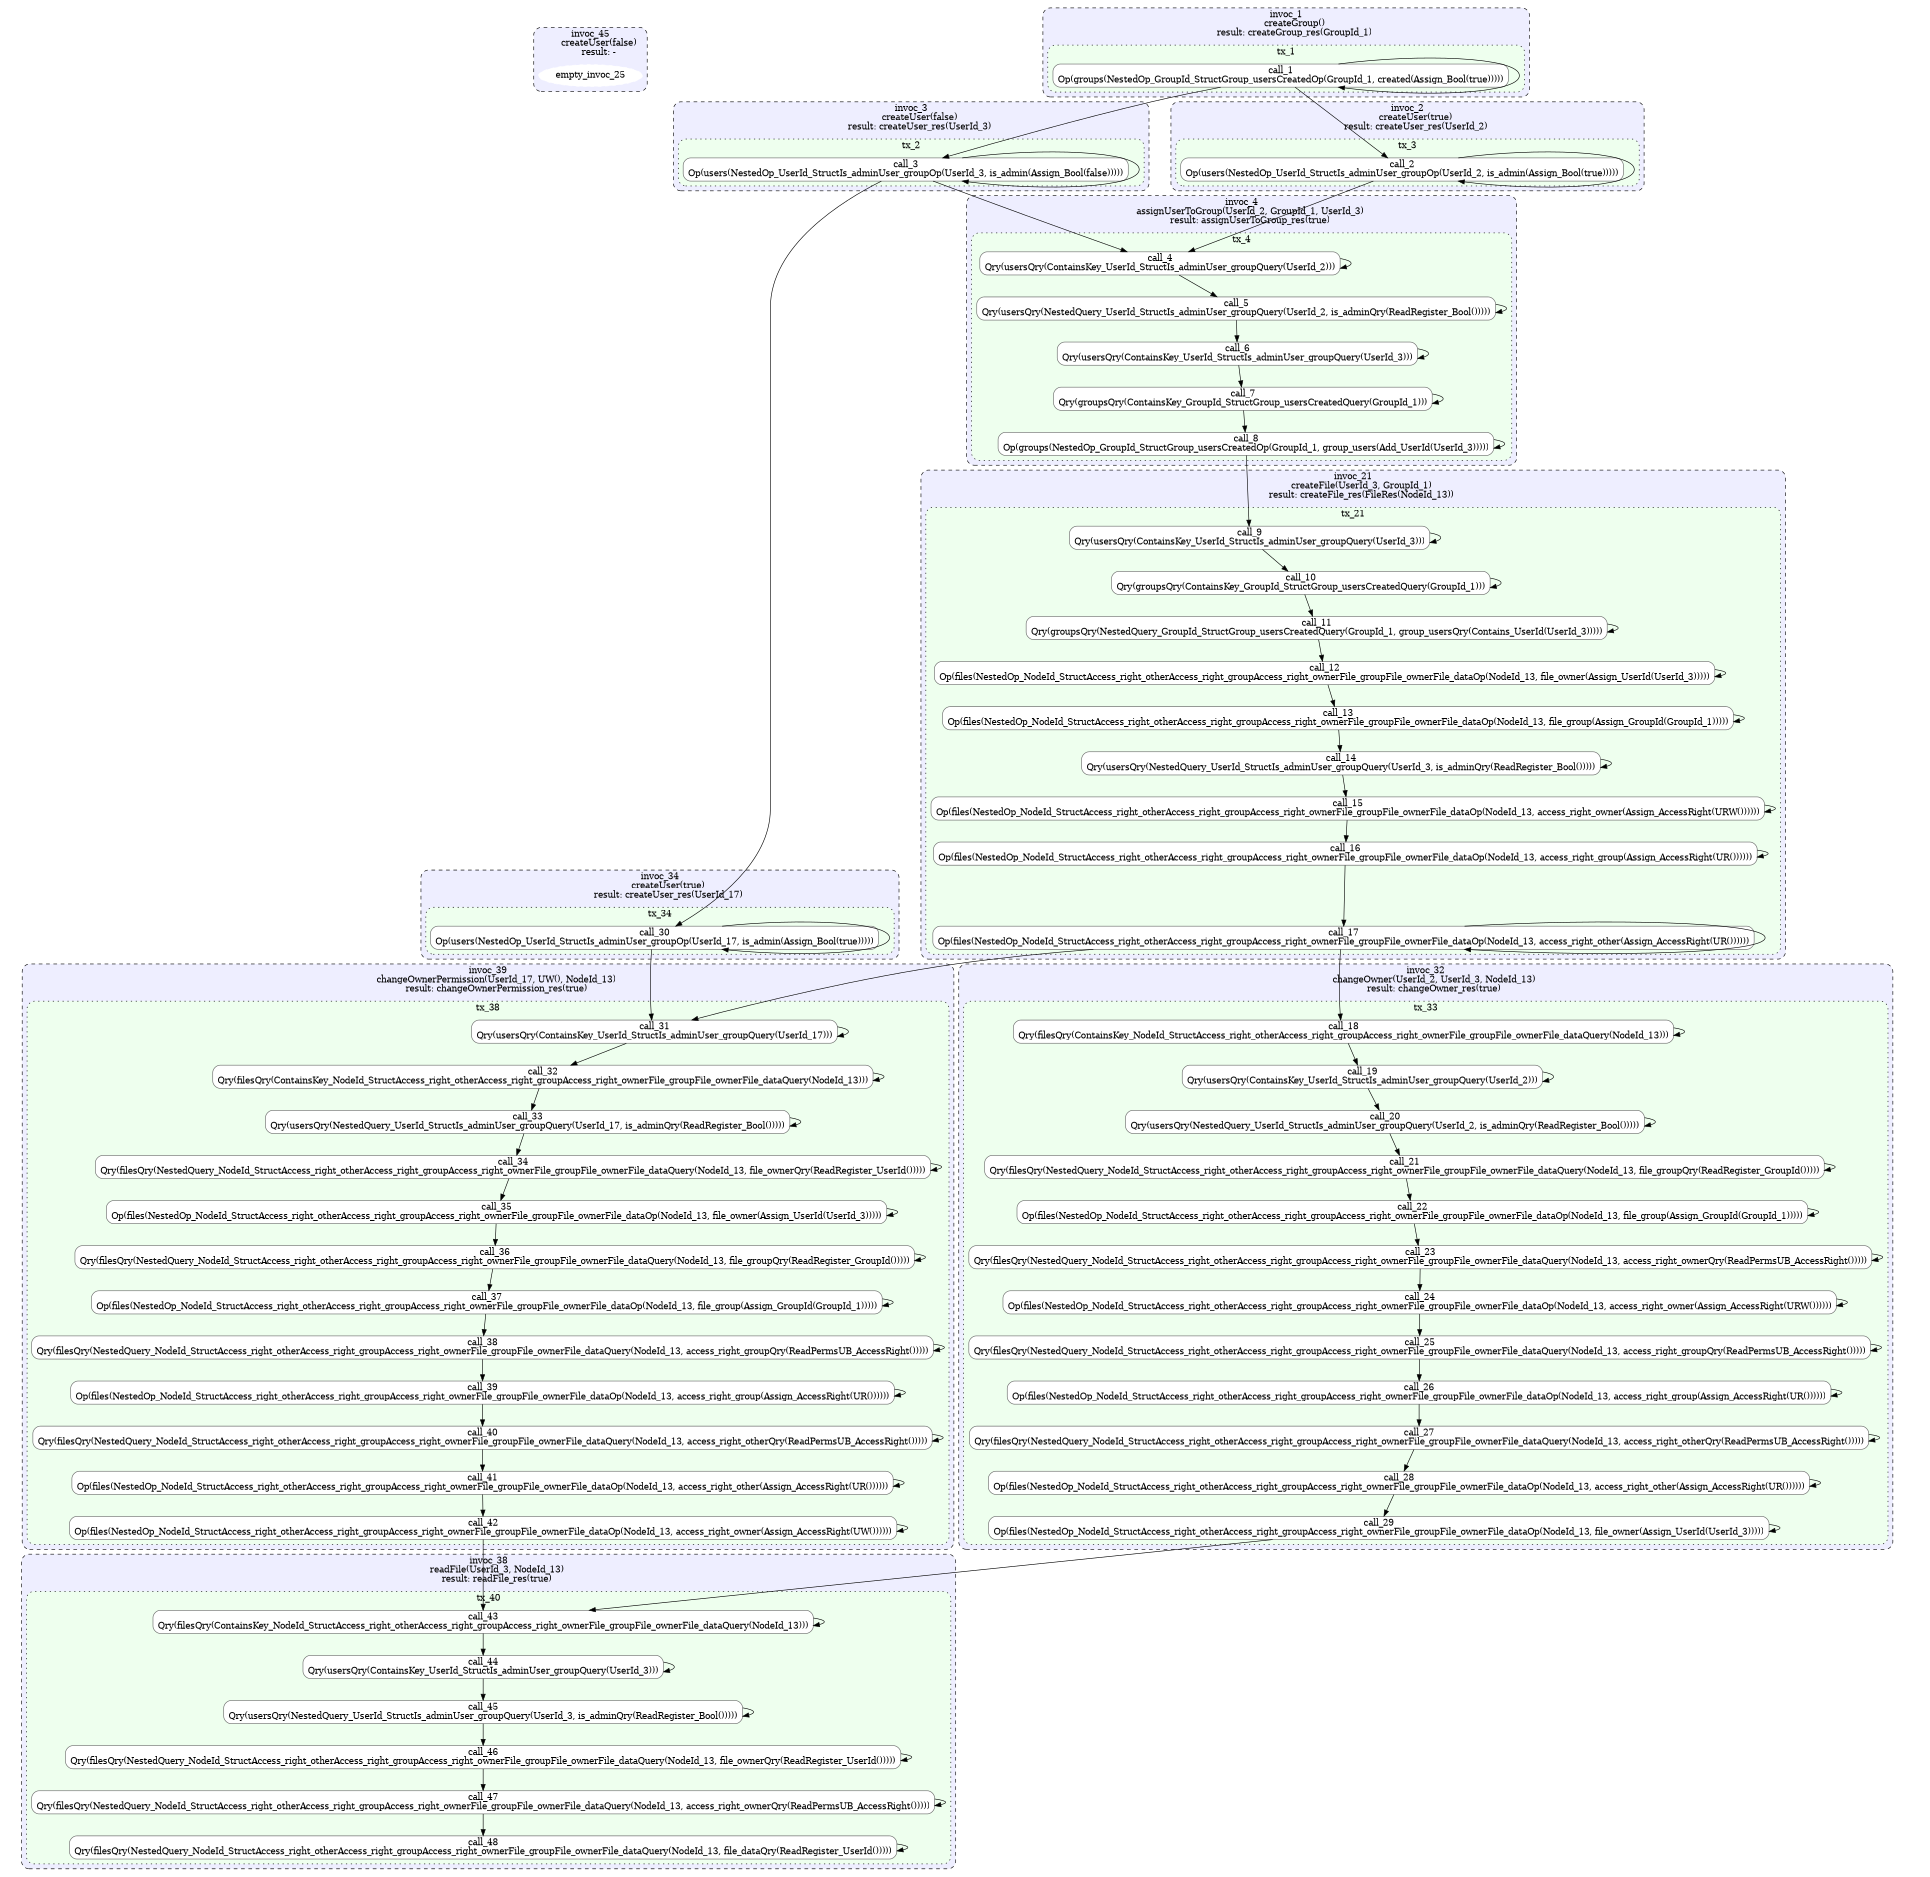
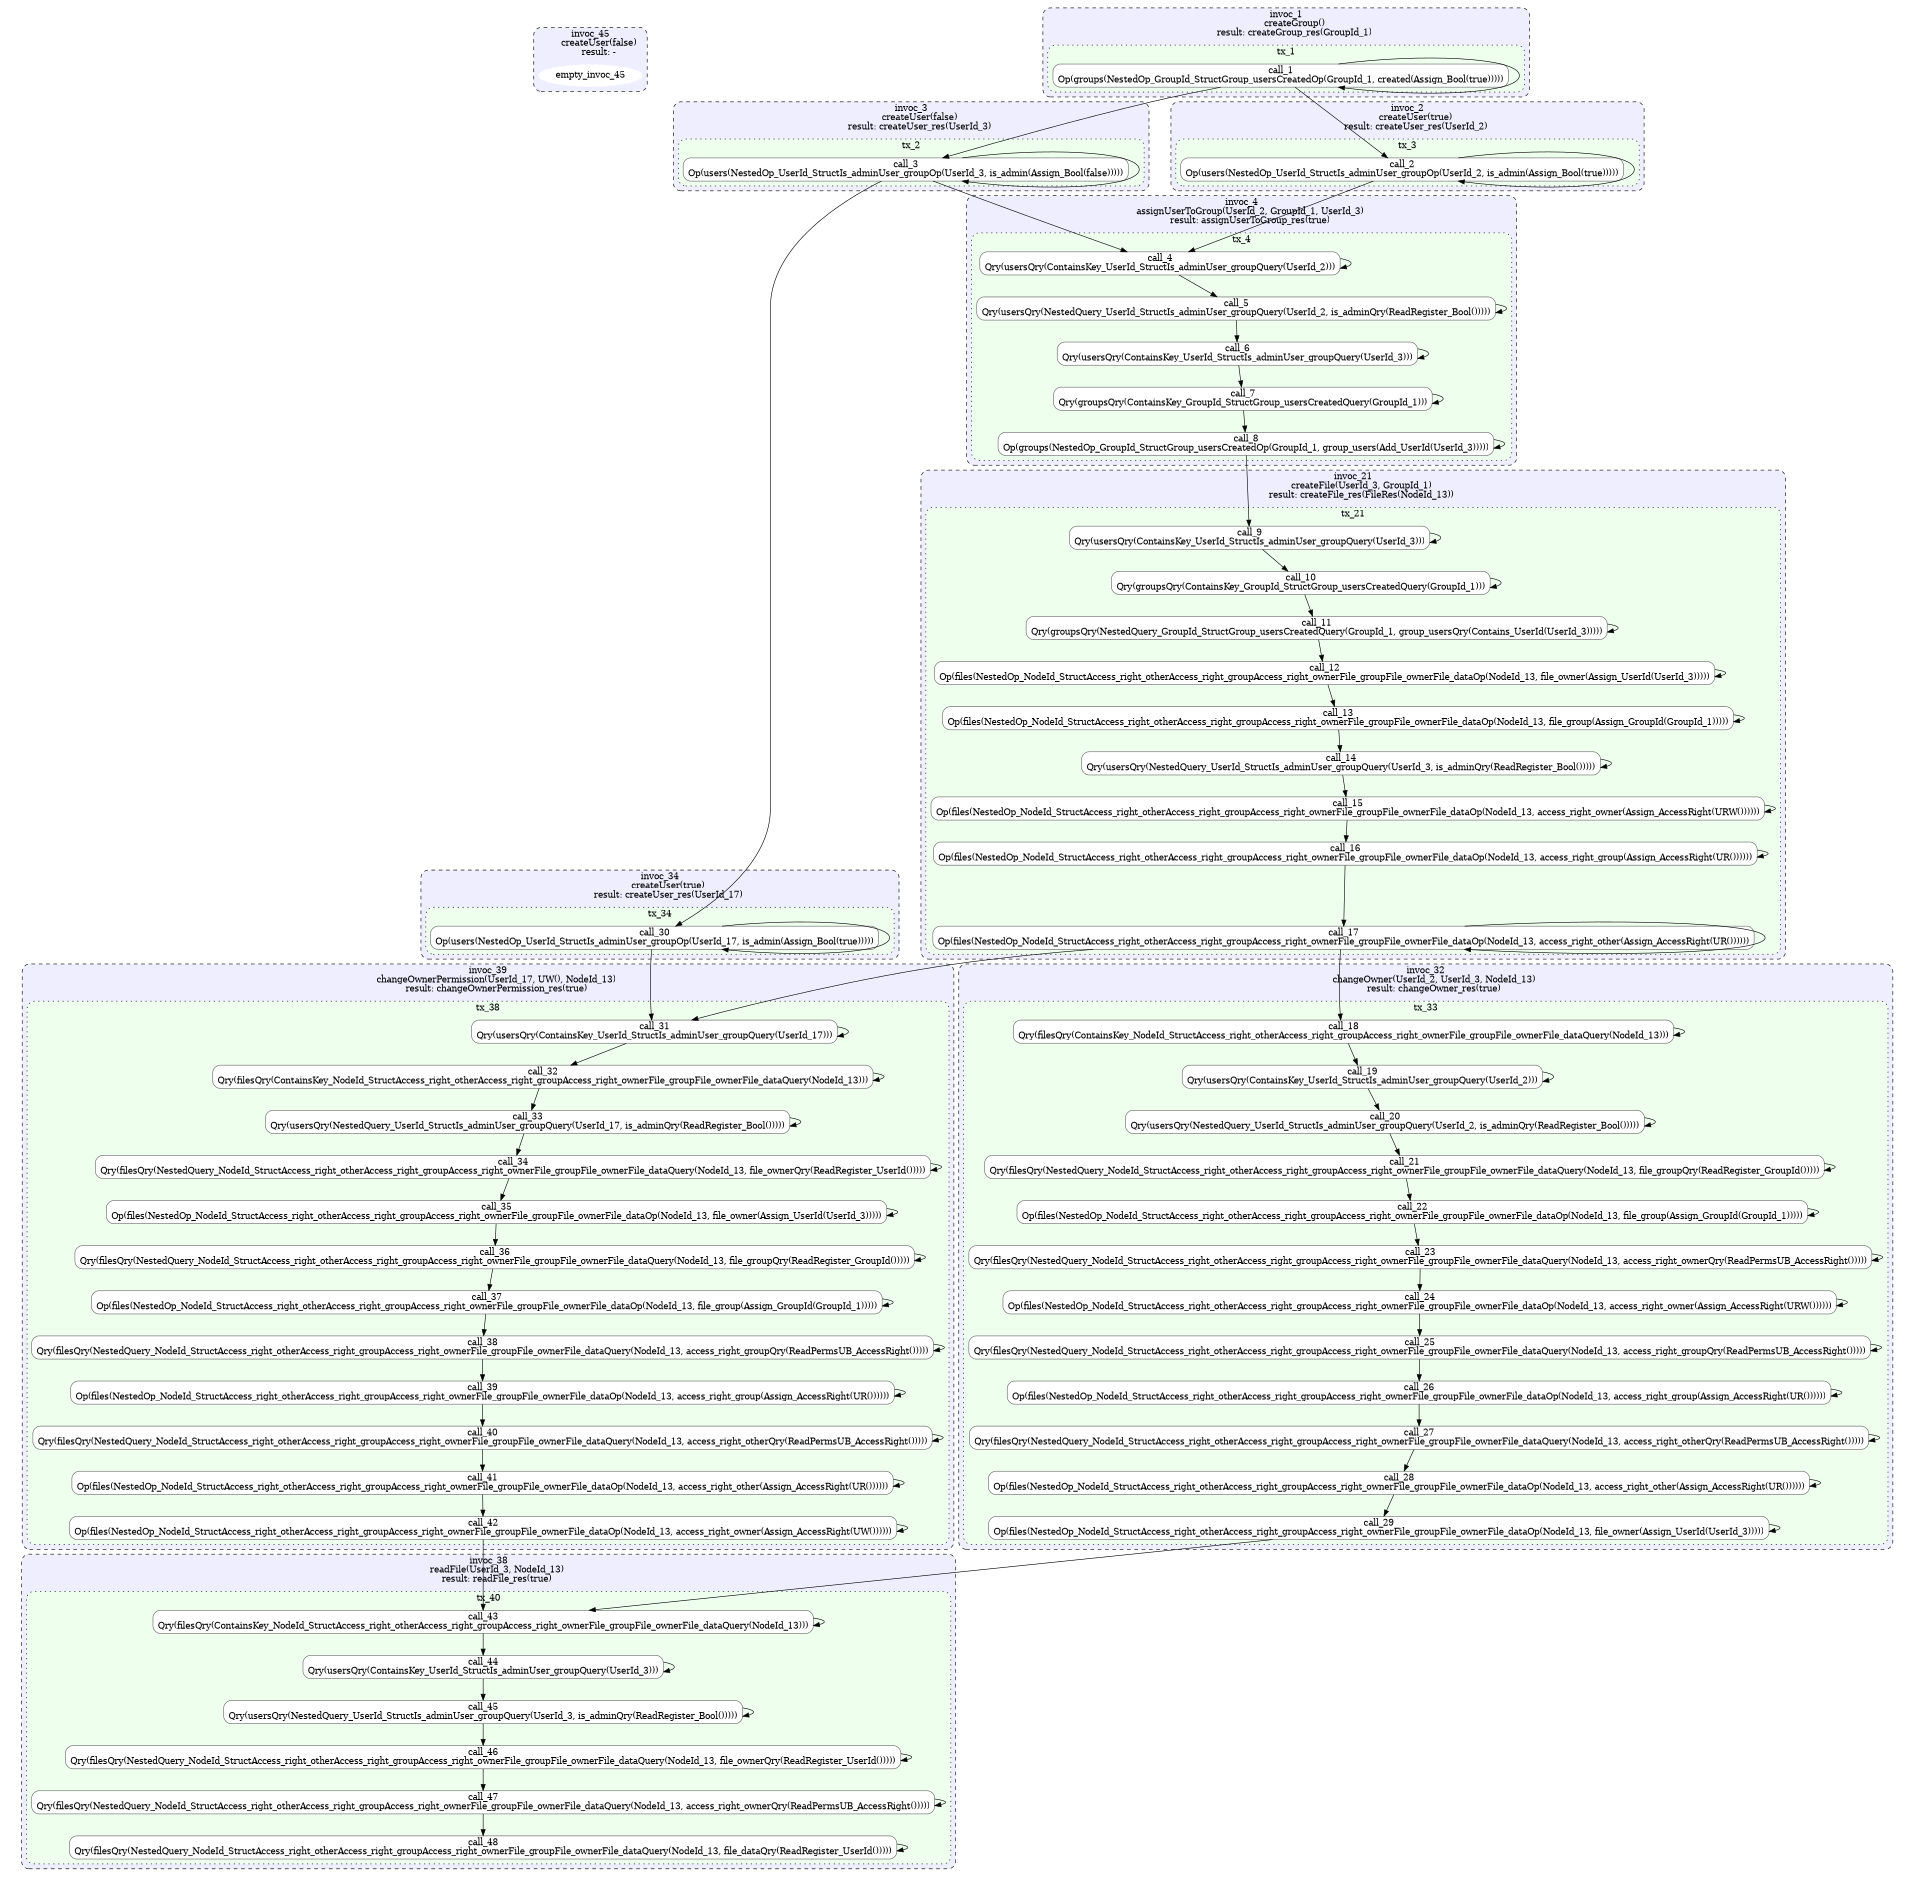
node "empty_invoc_25": label "empty_invoc_25" -> "empty_invoc_45"
